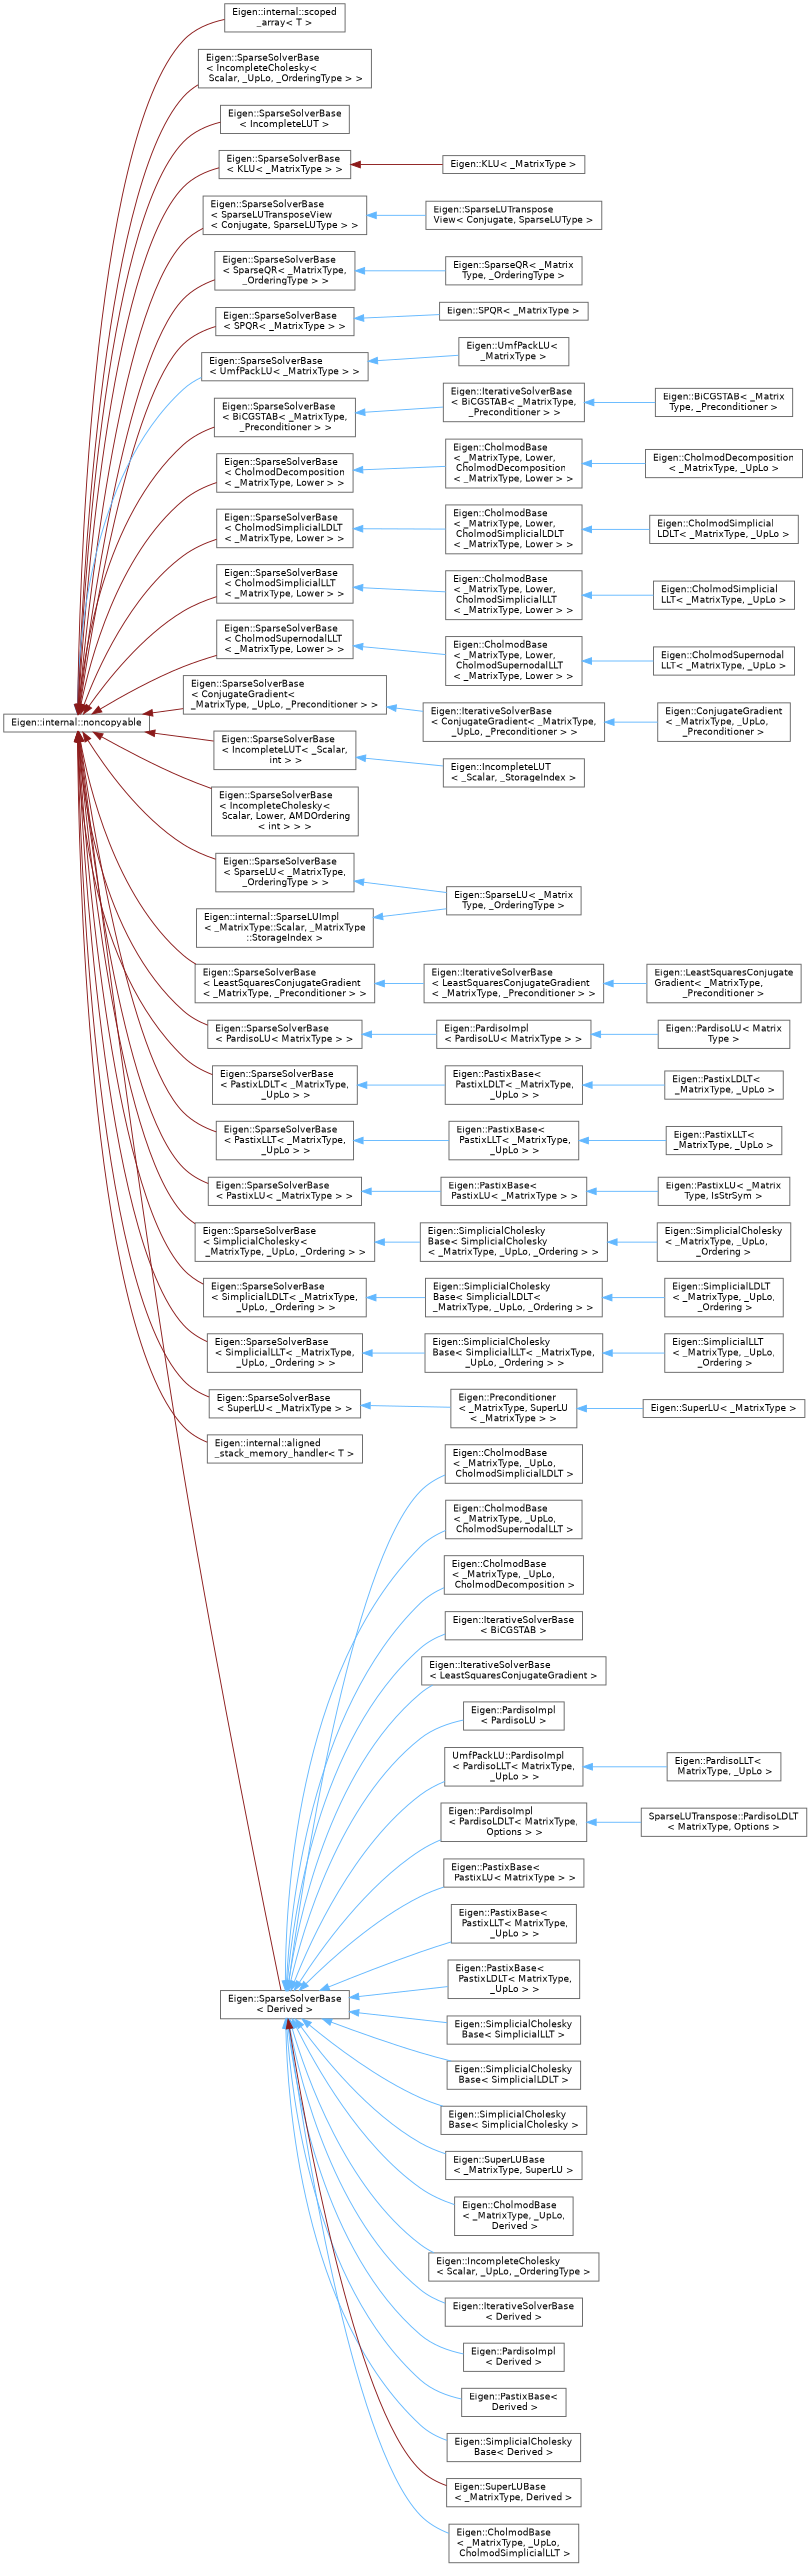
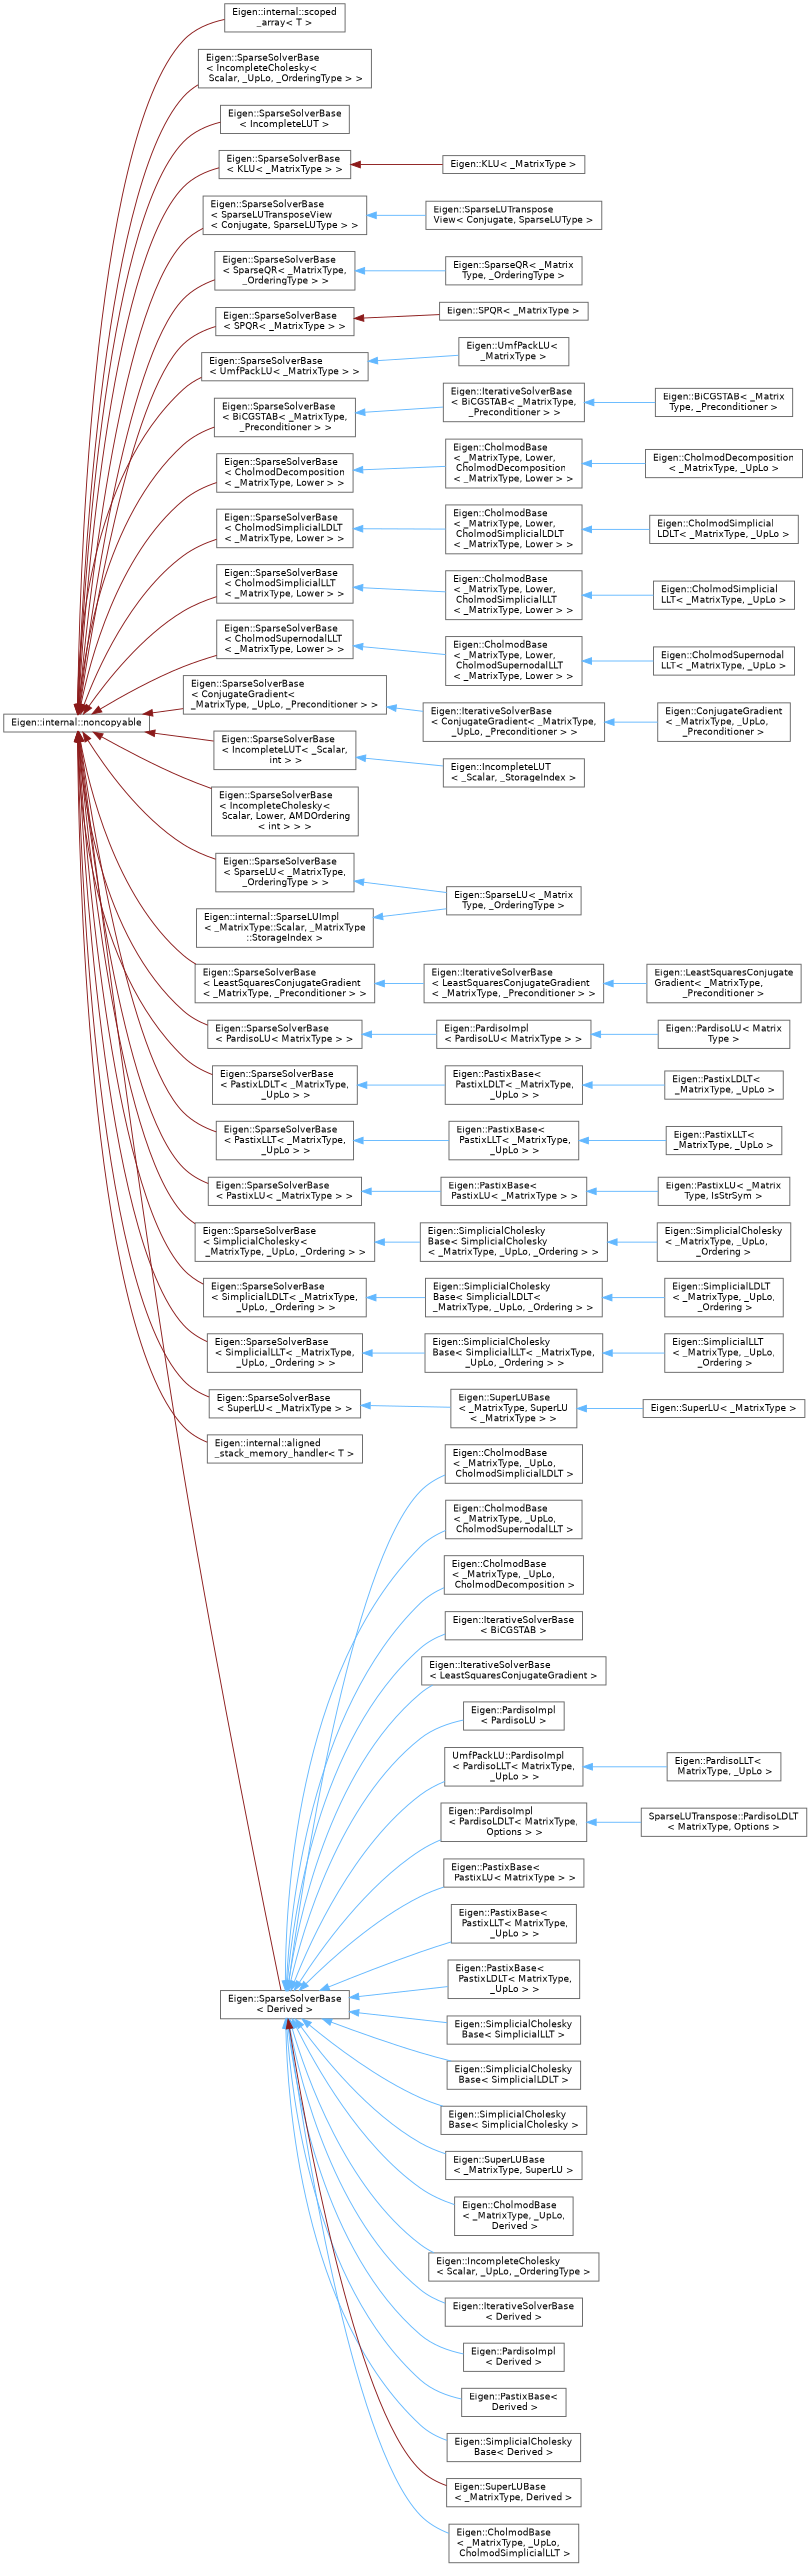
edge "Eigen::SPQR< _MatrixType >" -> "Eigen::SparseSolverBase < SPQR< _MatrixType > >": color steelblue1 -> firebrick4
edge "Eigen::SparseSolverBase < UmfPackLU< _MatrixType > >" -> "Eigen::internal::noncopyable": color steelblue1 -> firebrick4
node "Eigen::Preconditioner < _MatrixType, SuperLU < _MatrixType > >": label "Eigen::Preconditioner < _MatrixType, SuperLU < _MatrixType > >" -> "Eigen::SuperLUBase < _MatrixType, SuperLU < _MatrixType > >"
